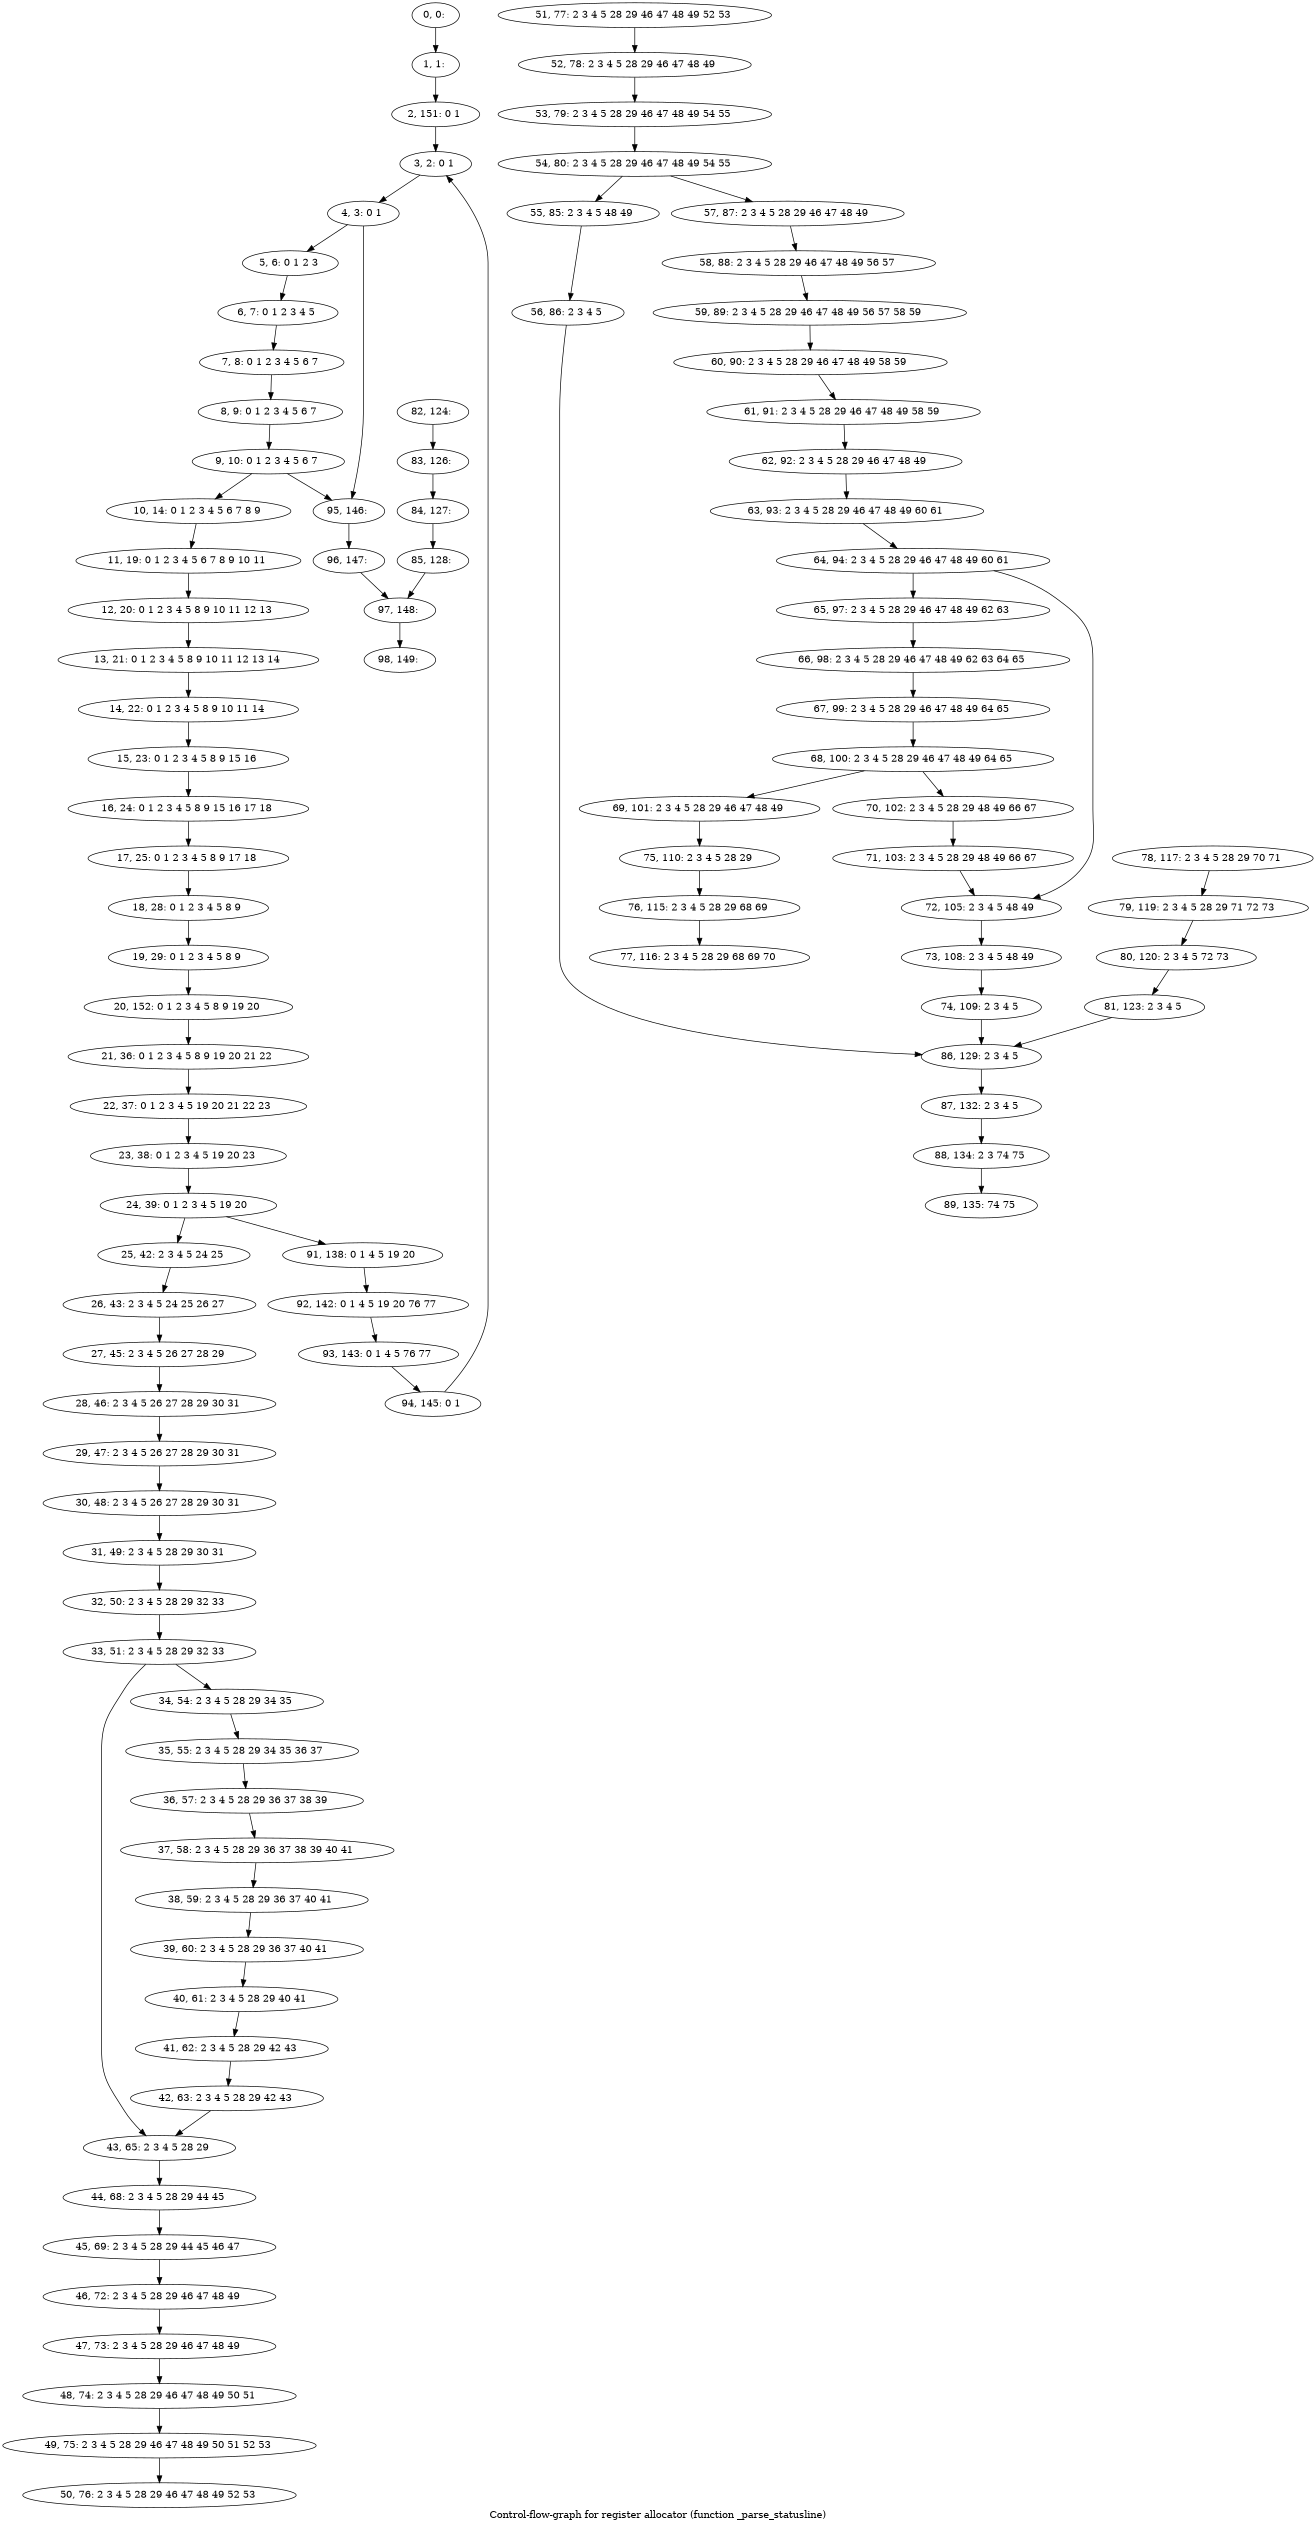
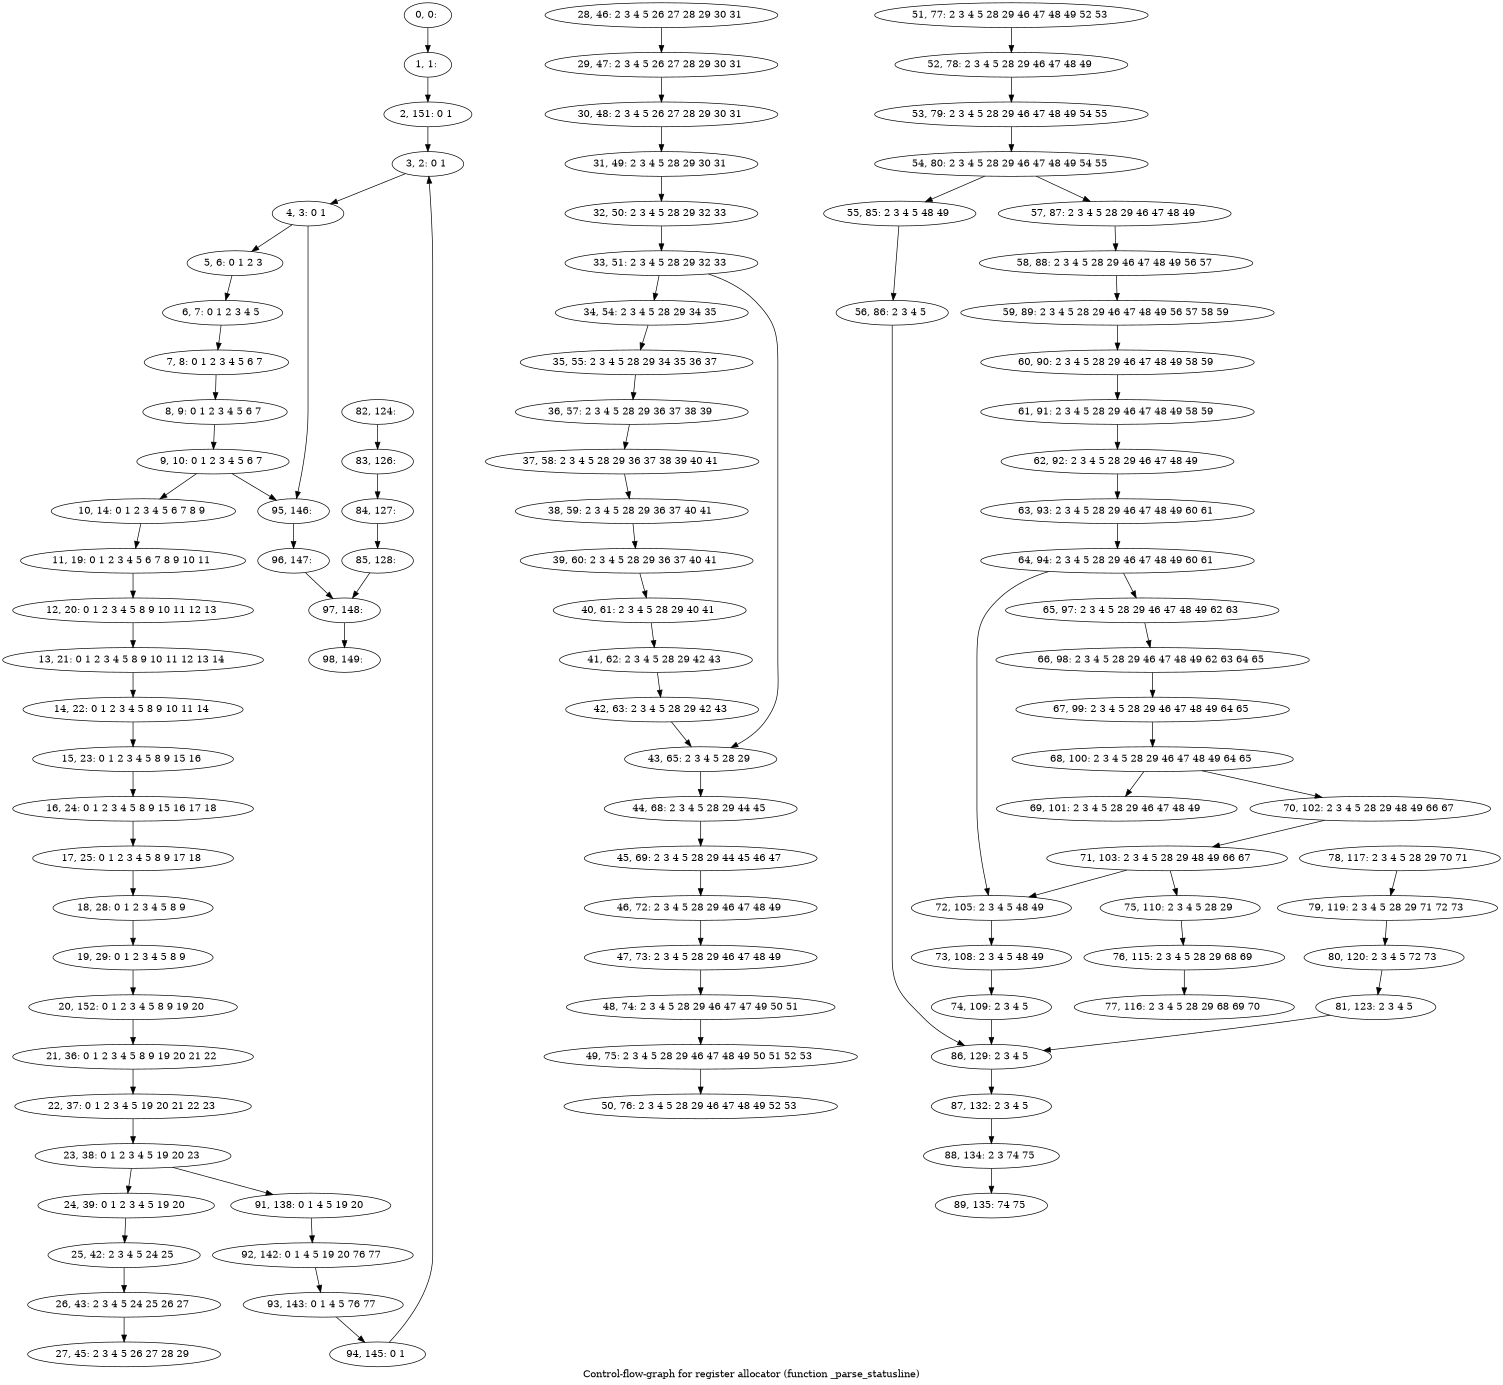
edge "69, 101: 2 3 4 5 28 29 46 47 48 49" -> "75, 110: 2 3 4 5 28 29": now "71, 103: 2 3 4 5 28 29 48 49 66 67" -> "75, 110: 2 3 4 5 28 29"
edge "24, 39: 0 1 2 3 4 5 19 20" -> "91, 138: 0 1 4 5 19 20": now "23, 38: 0 1 2 3 4 5 19 20 23" -> "91, 138: 0 1 4 5 19 20"
edge "27, 45: 2 3 4 5 26 27 28 29" -> "28, 46: 2 3 4 5 26 27 28 29 30 31": removed
node "48, 74: 2 3 4 5 28 29 46 47 48 49 50 51": label "48, 74: 2 3 4 5 28 29 46 47 48 49 50 51" -> "48, 74: 2 3 4 5 28 29 46 47 47 49 50 51"
